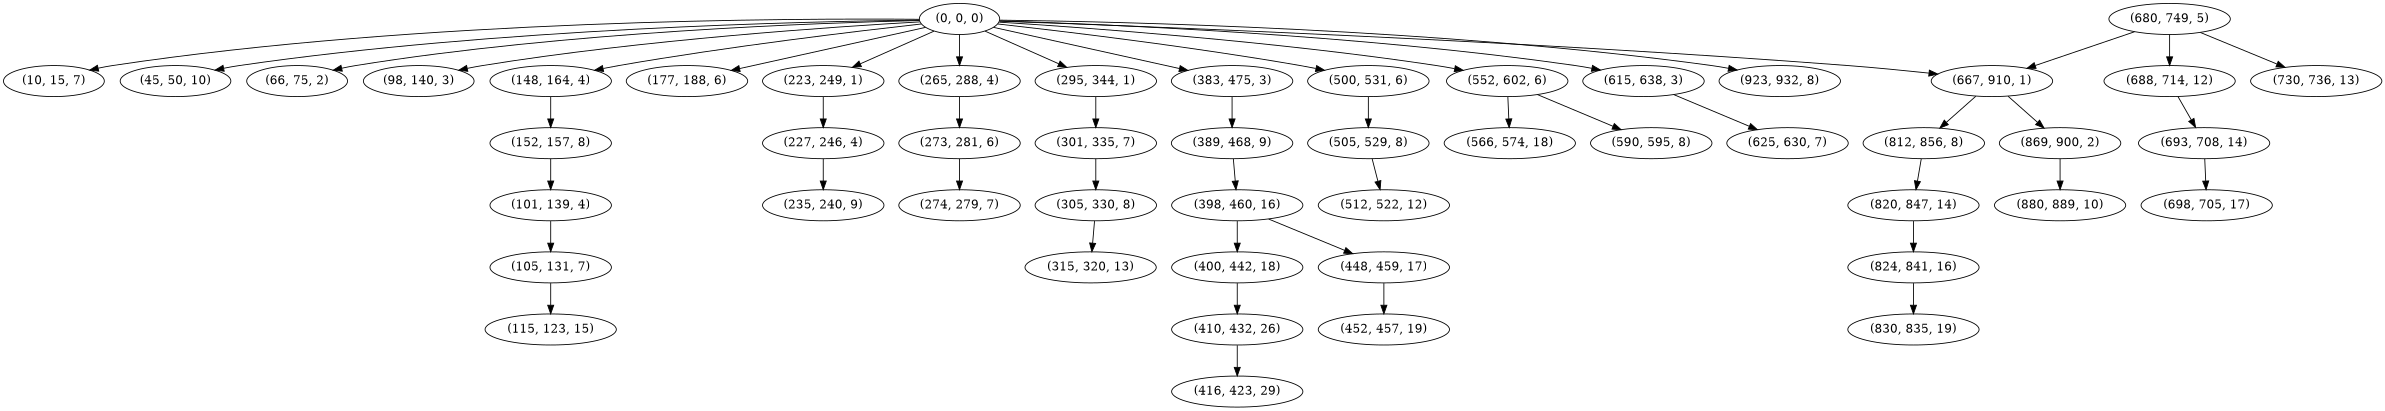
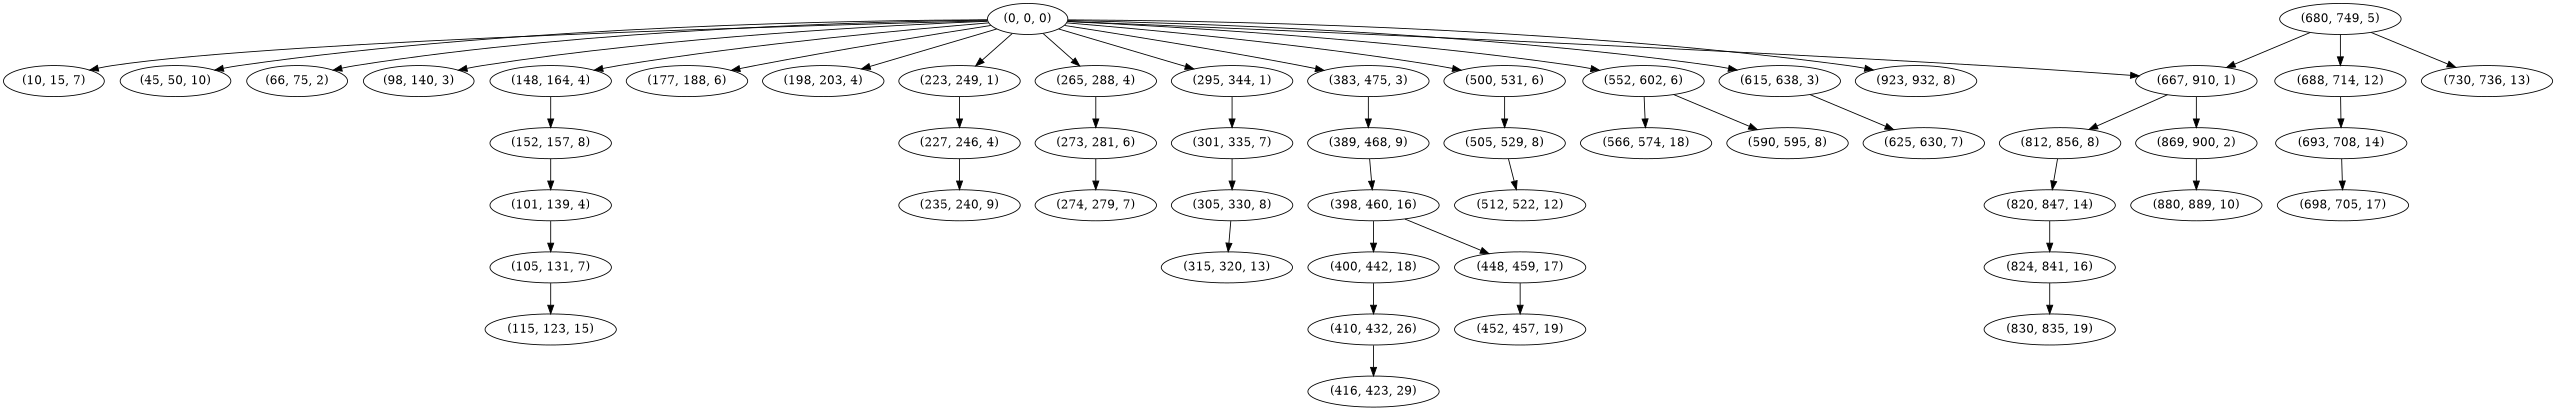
node "(198, 203, 4)": added
